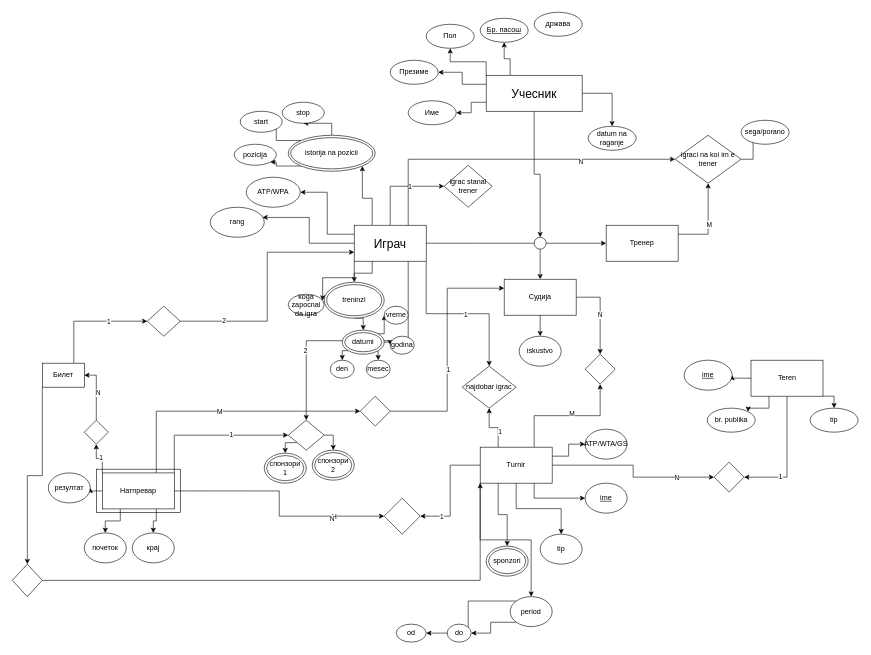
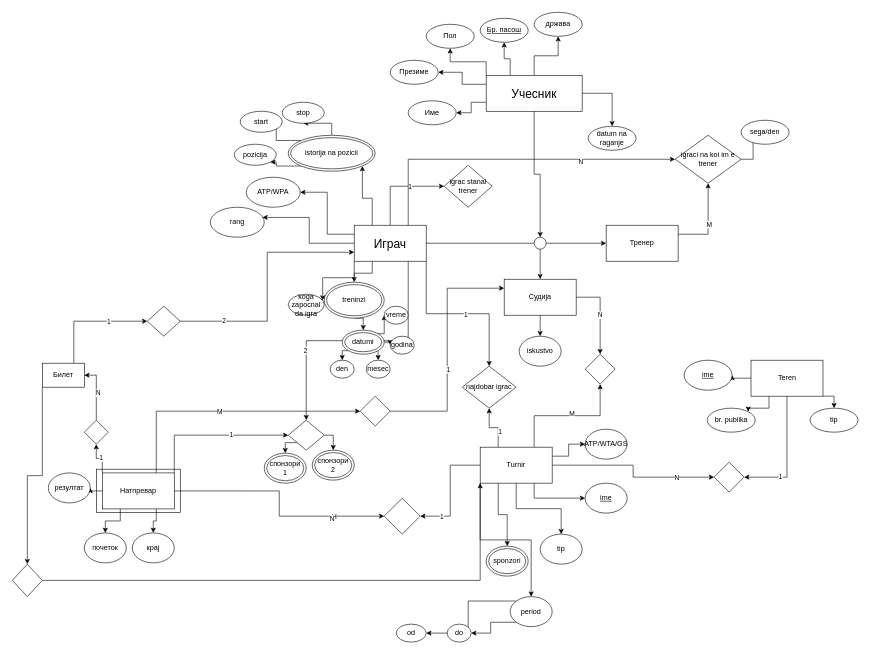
edge "Учесник" -> "држава": added
node "sega/porano": label "sega/porano" -> "sega/den"
